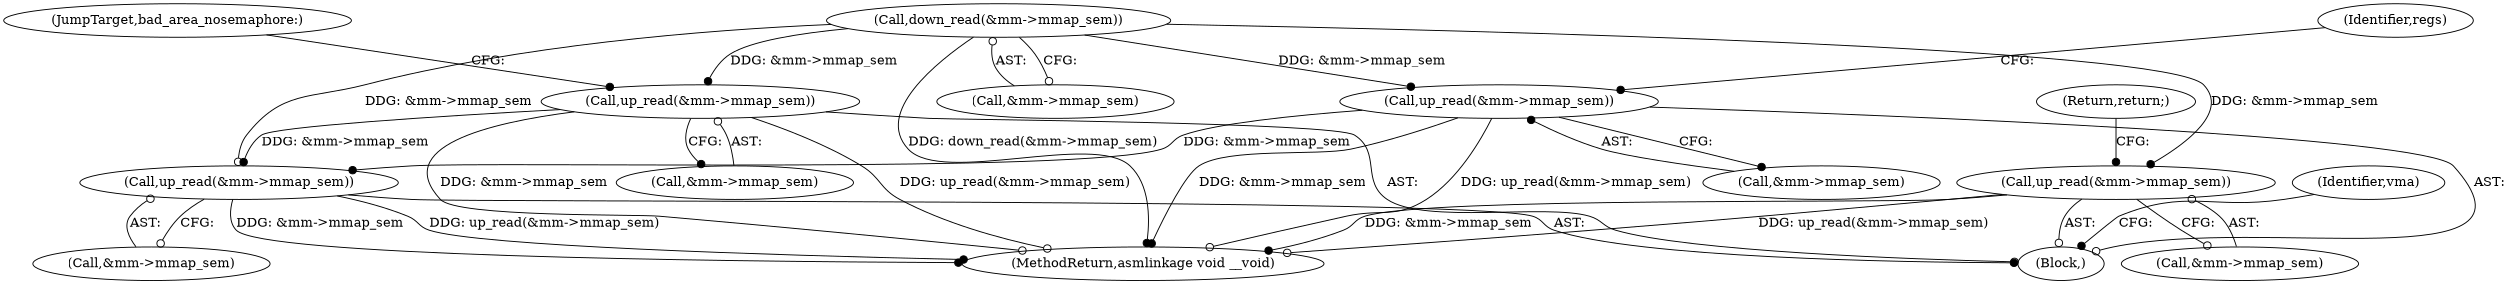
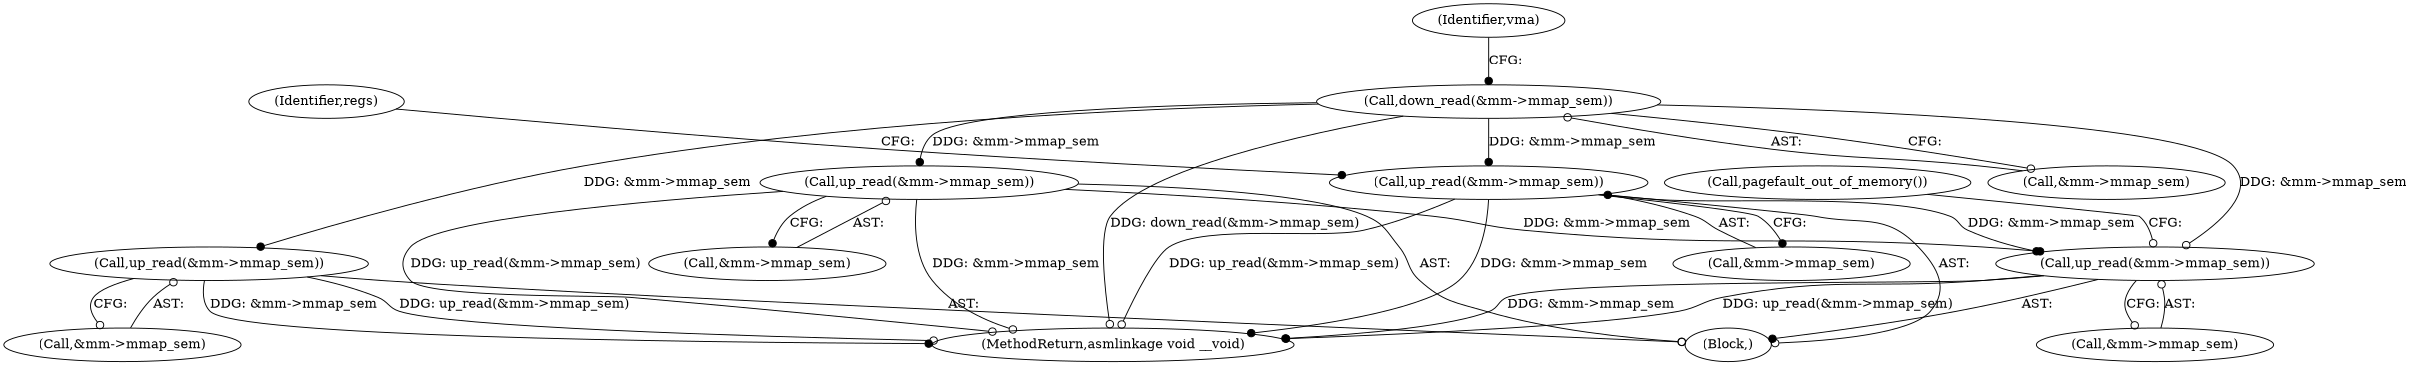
node "(JumpTarget,bad_area_nosemaphore:)": removed
node "(Return,return;)": removed
edge "(Call,down_read(&mm->mmap_sem))" -> "(MethodReturn,asmlinkage void __void)": arrowhead dot -> odot
node "(Call,pagefault_out_of_memory())": added
edge "(Identifier,vma)" -> "(Block,)": now "(Identifier,vma)" -> "(Call,down_read(&mm->mmap_sem))"
